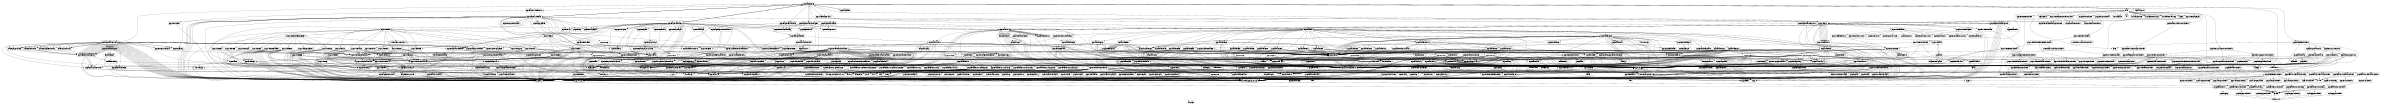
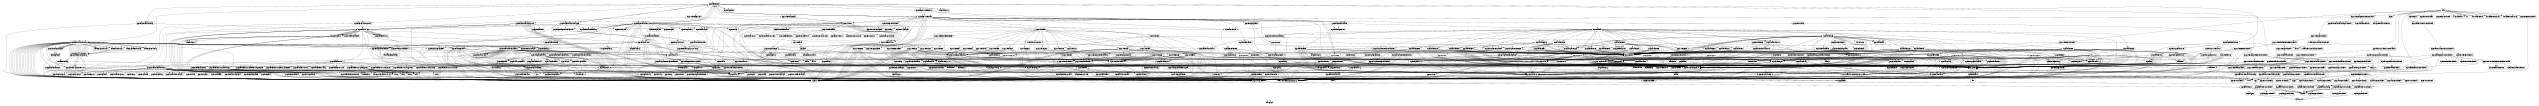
node "magma_bug007": removed
node "png_push_fill_buffer": added
node "png_default_write_data_trcloned0": removed
